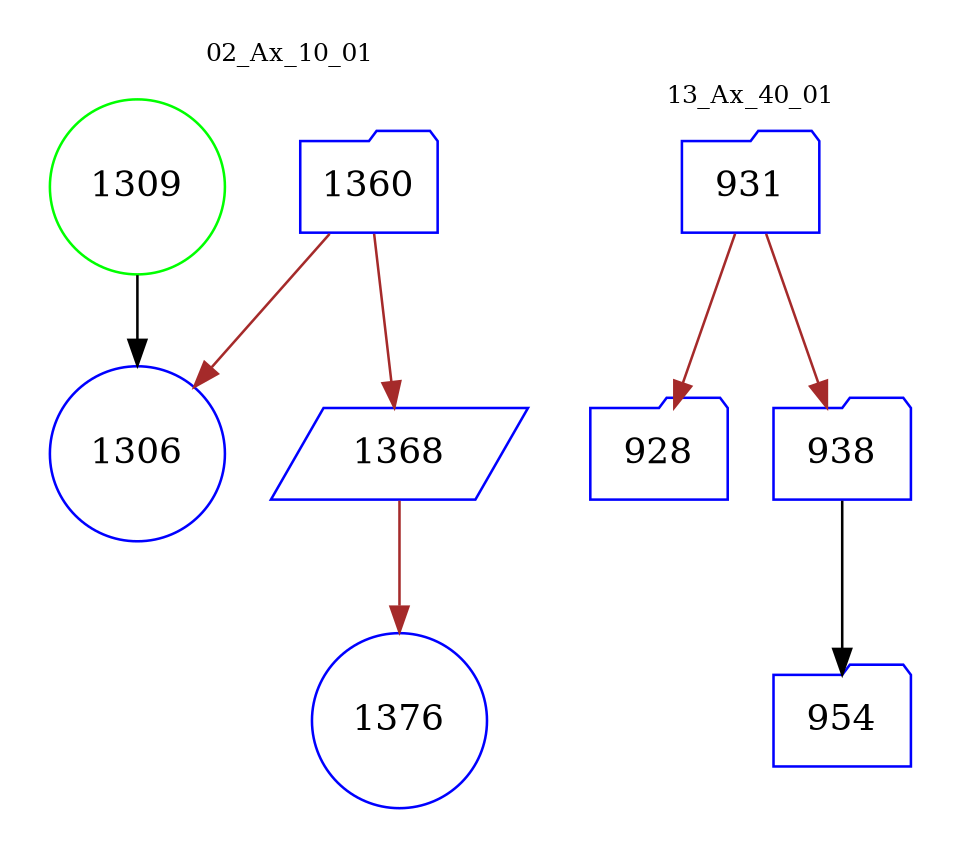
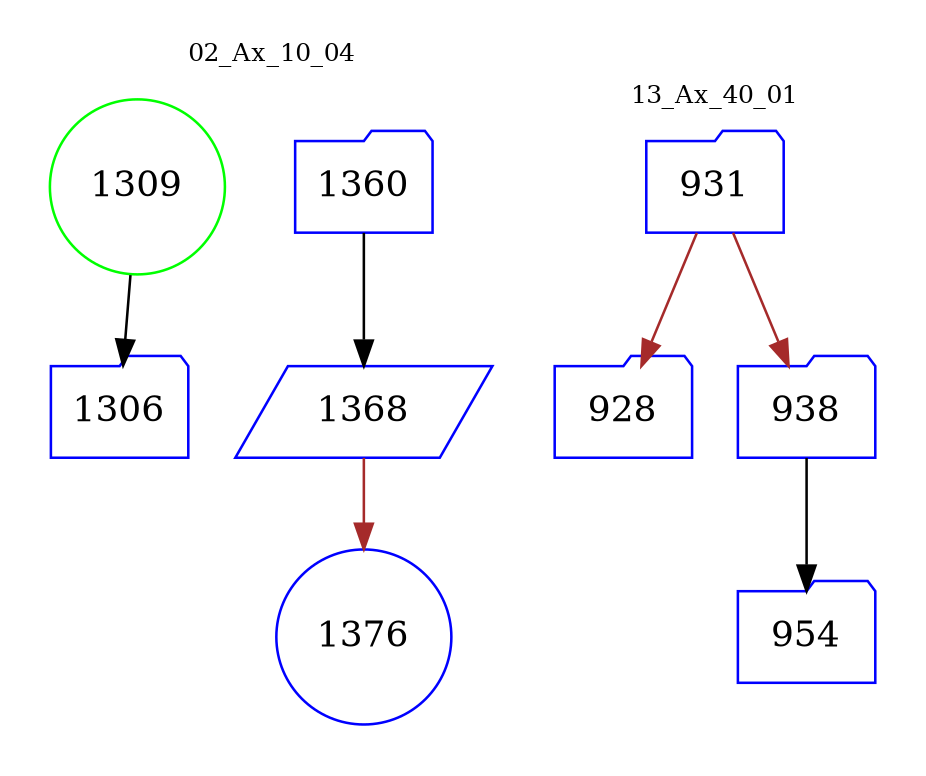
cluster "02_Ax_10_01": label "02_Ax_10_01" -> "02_Ax_10_04"
edge "1360" -> "1306": removed
edge "1360" -> "1368": color brown -> black
node "1306": shape circle -> folder
